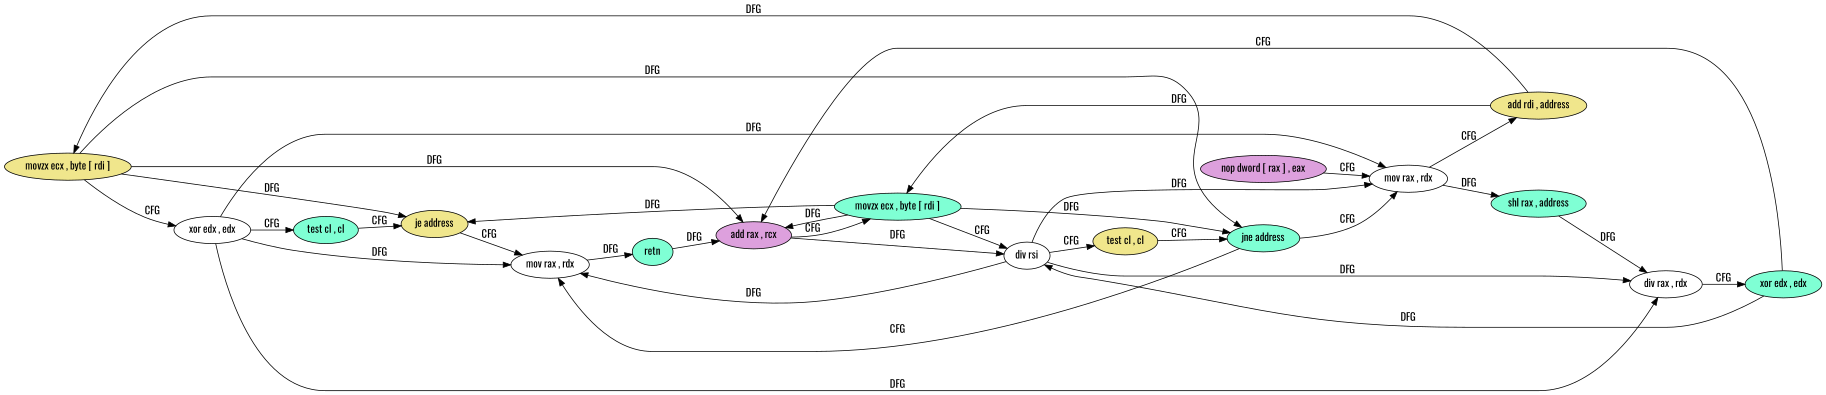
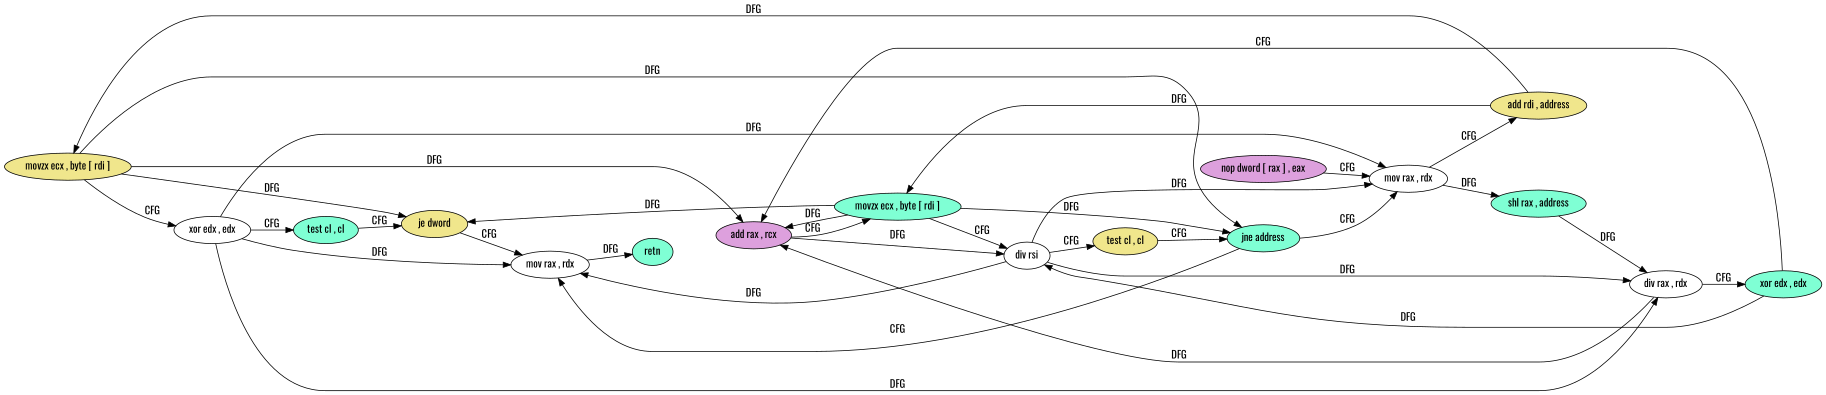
node "je address": label "je address" -> "je dword"
edge "retn" -> "add rax , rcx": now "div rax , rdx" -> "add rax , rcx"
